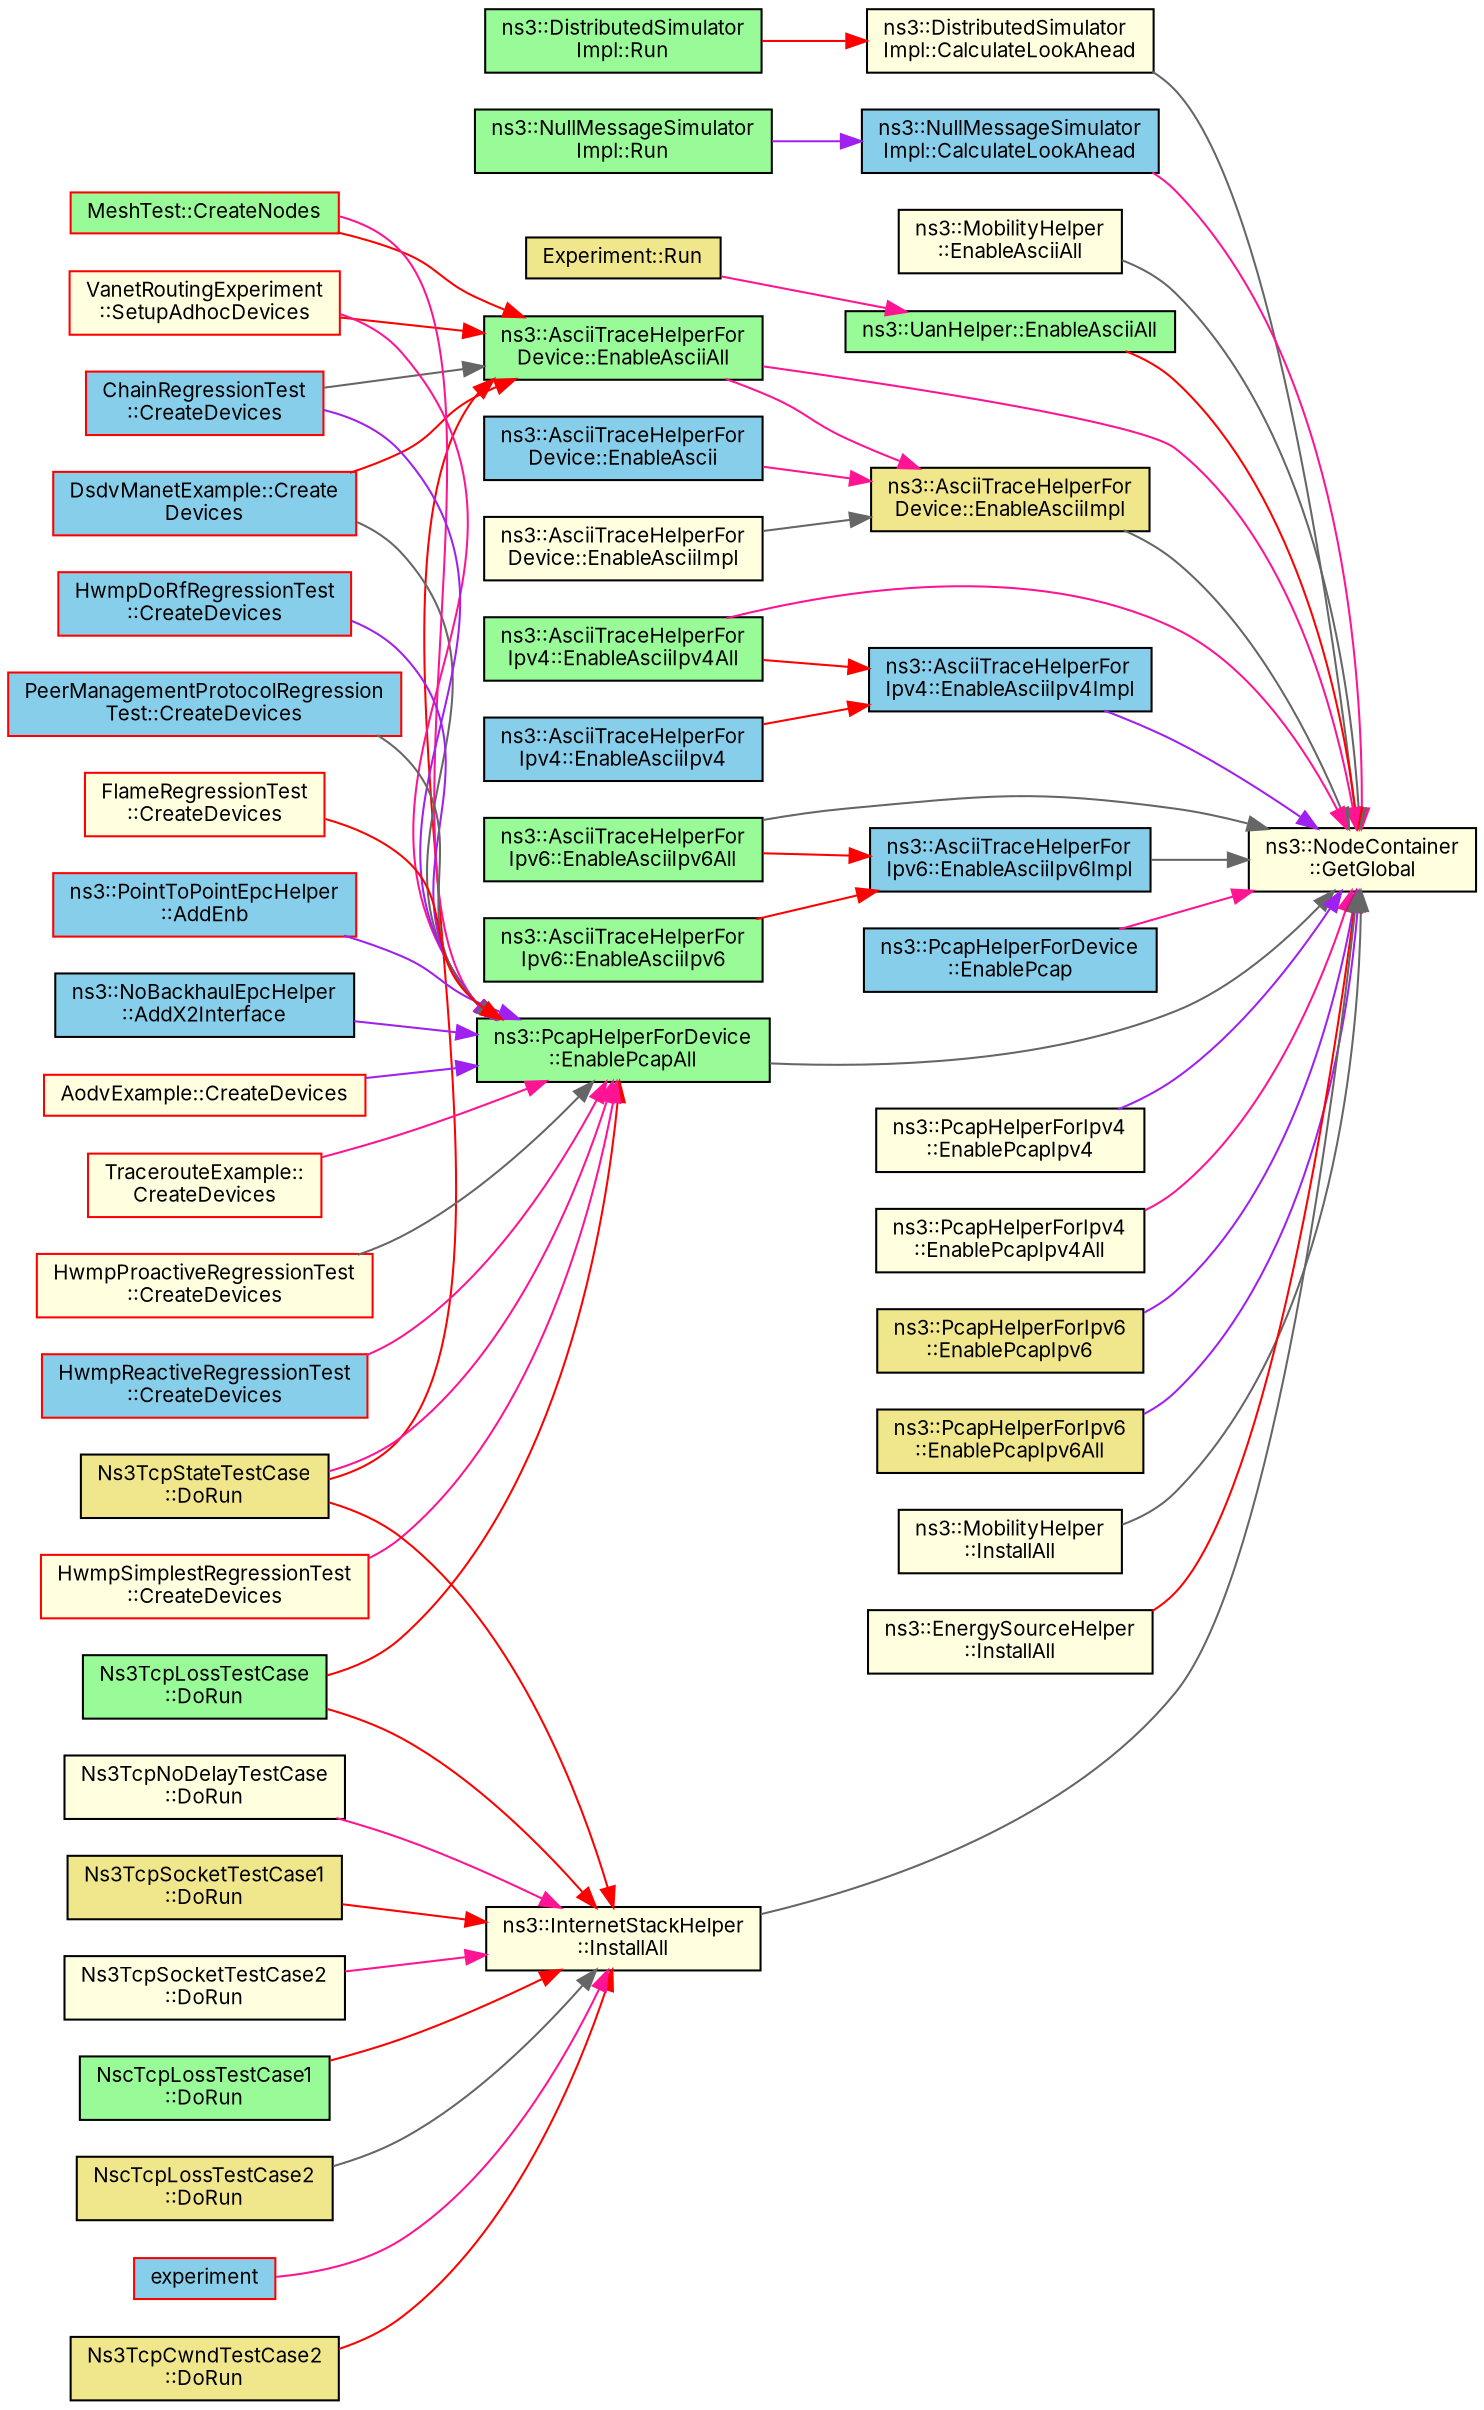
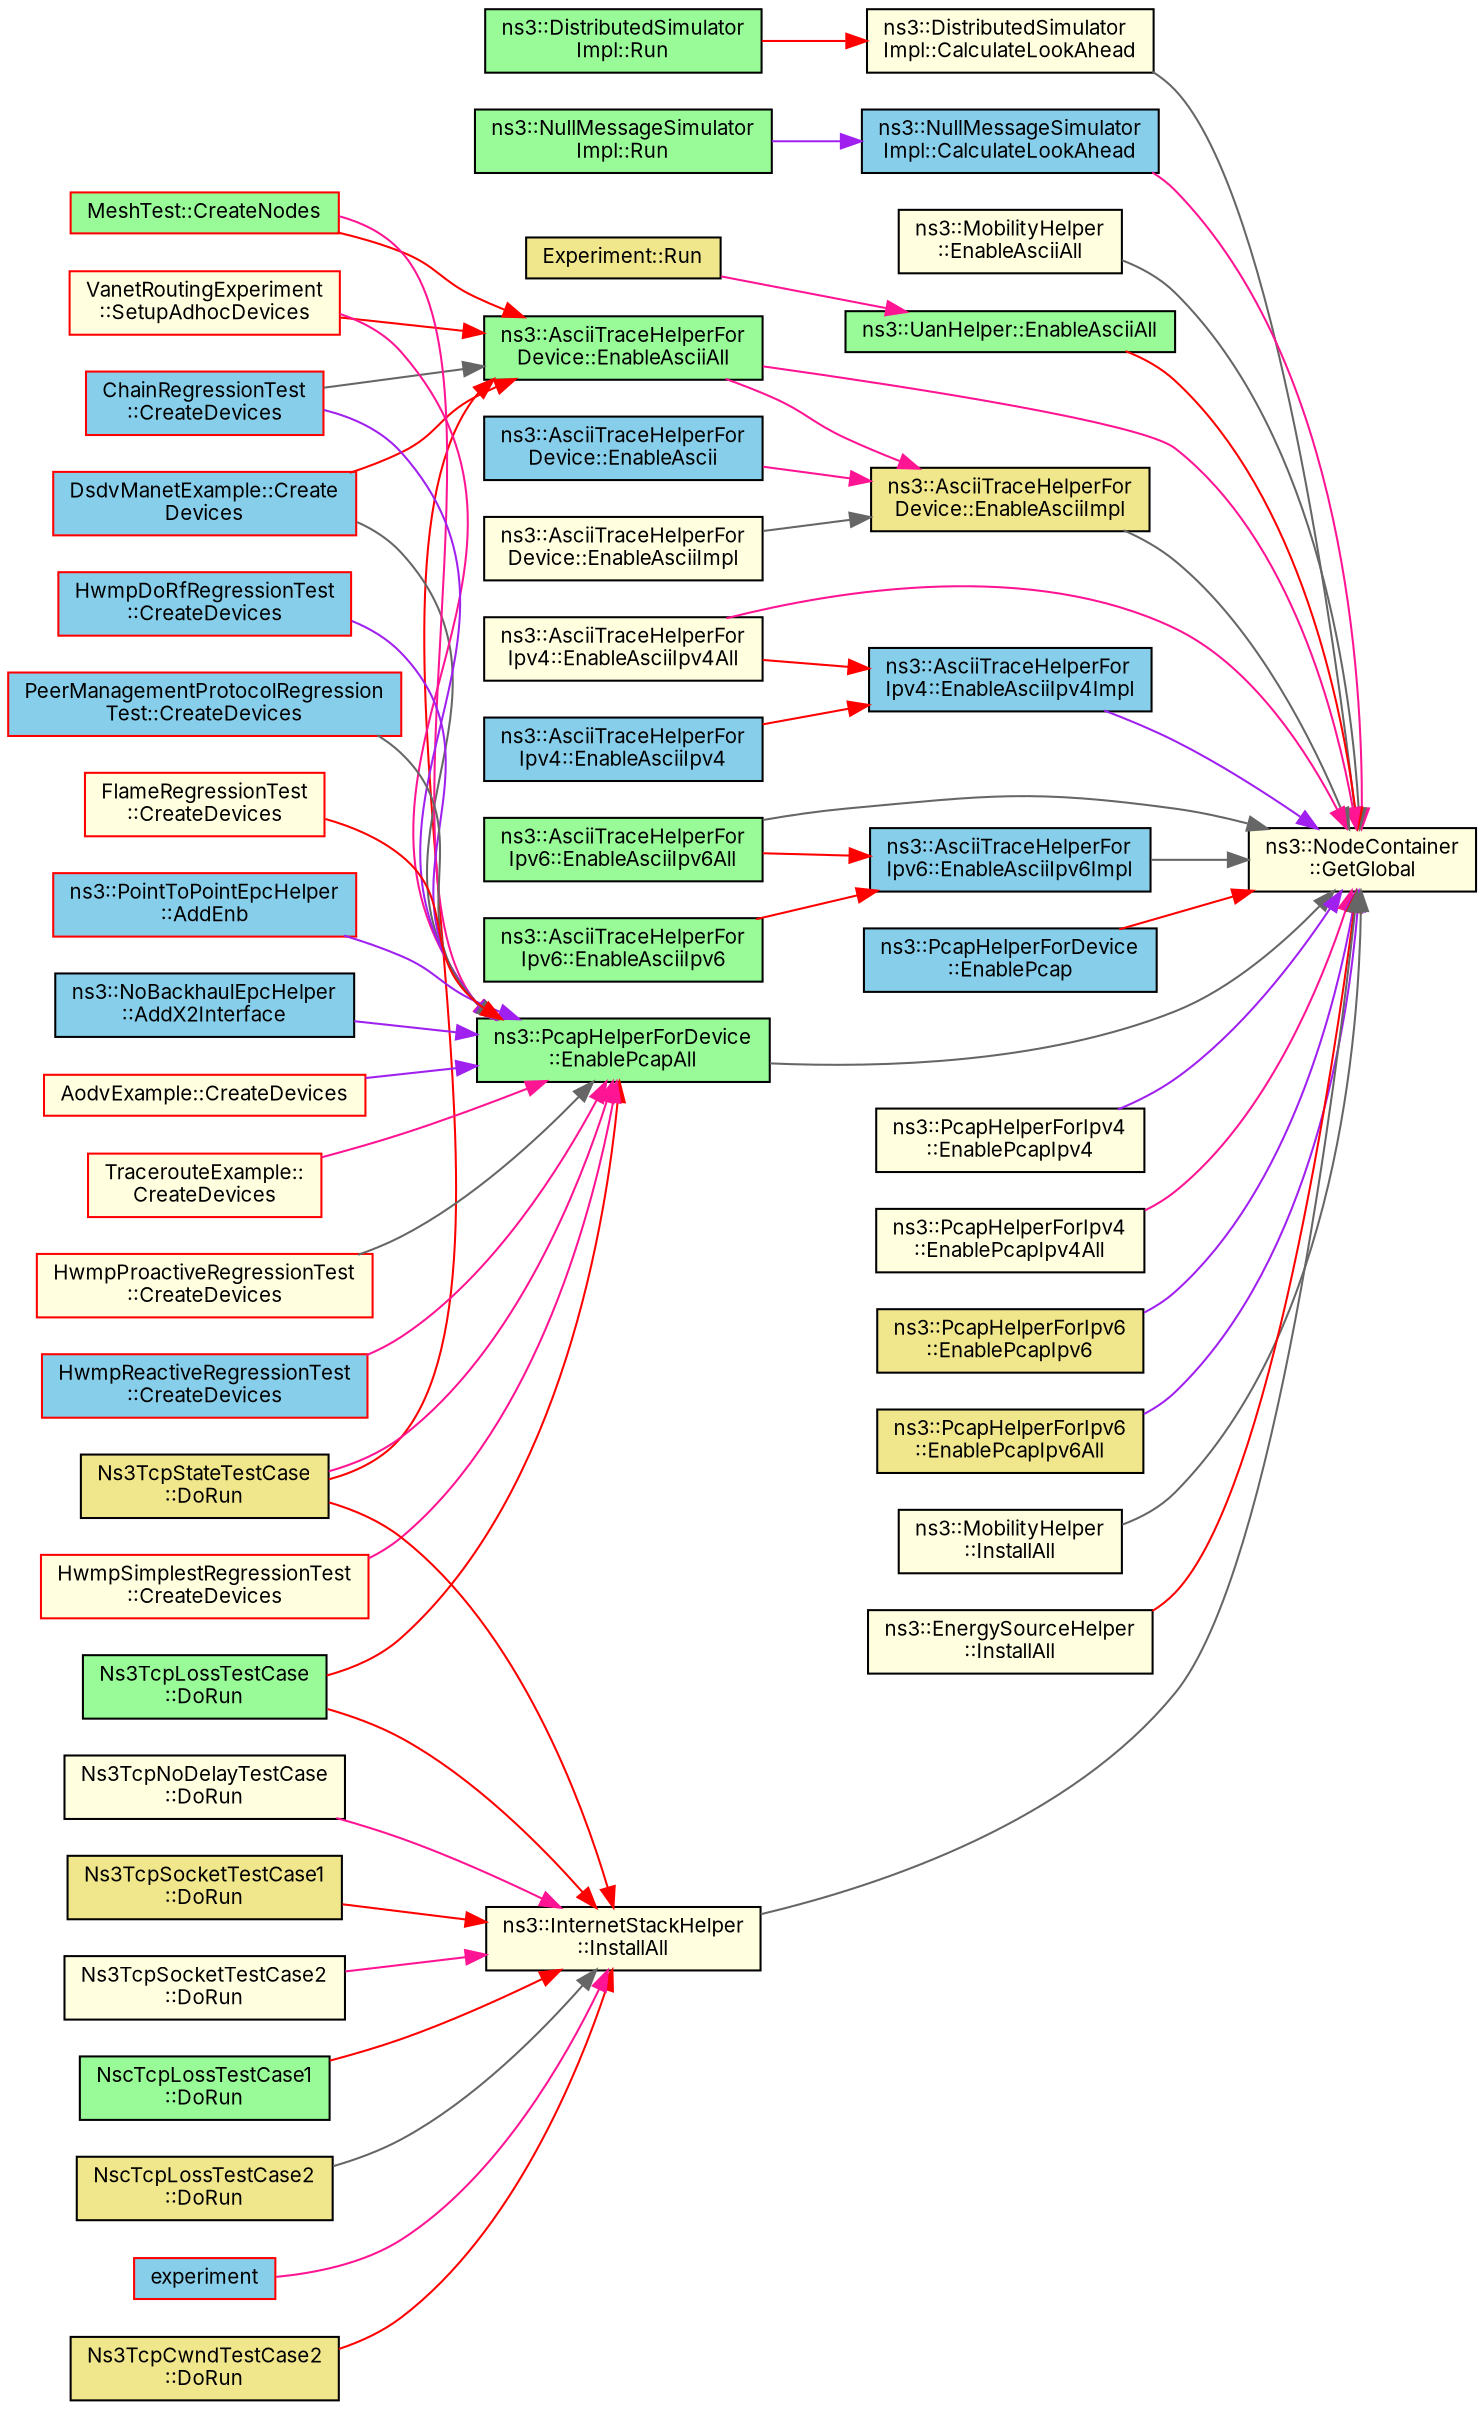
node "ns3::AsciiTraceHelperFor Ipv4::EnableAsciiIpv4All": fillcolor palegreen -> lightyellow
edge "ns3::PcapHelperForDevice ::EnablePcap" -> "ns3::NodeContainer ::GetGlobal": color deeppink -> red
